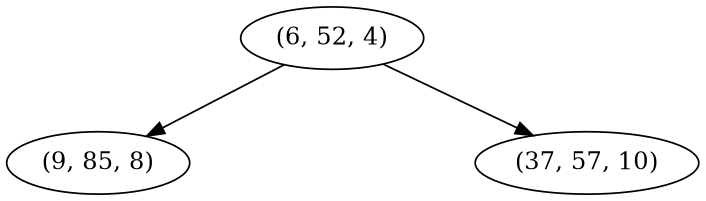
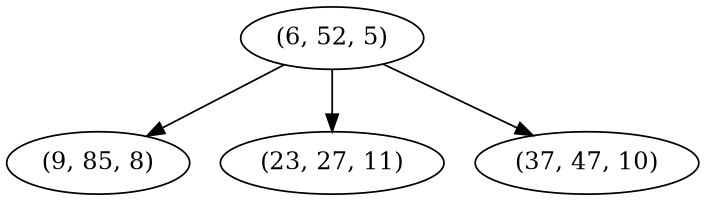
node "(6, 52, 4)": label "(6, 52, 4)" -> "(6, 52, 5)"
node "(23, 27, 11)": added
node "(37, 57, 10)": label "(37, 57, 10)" -> "(37, 47, 10)"
